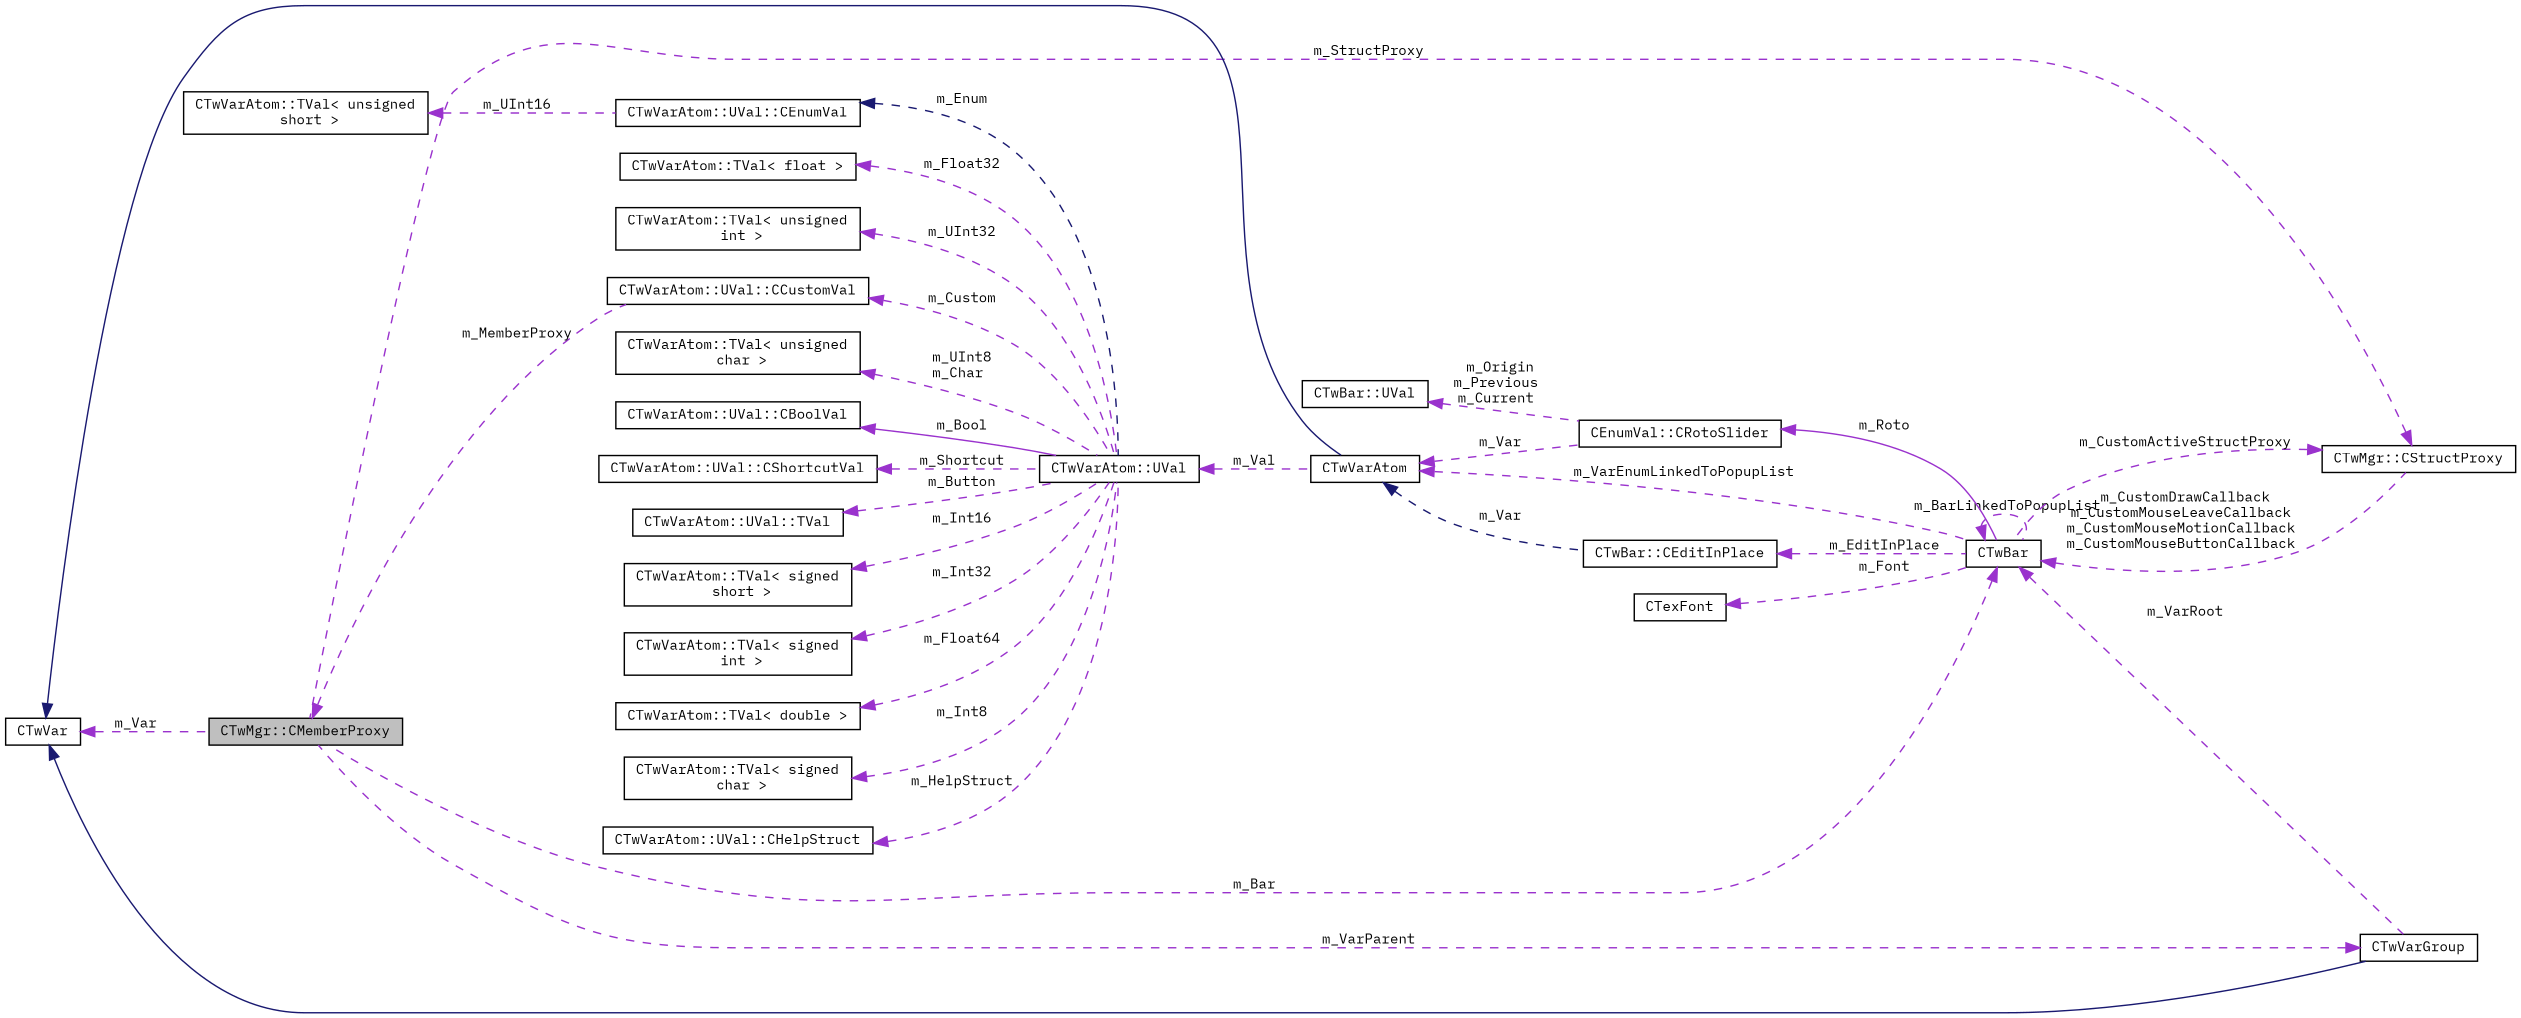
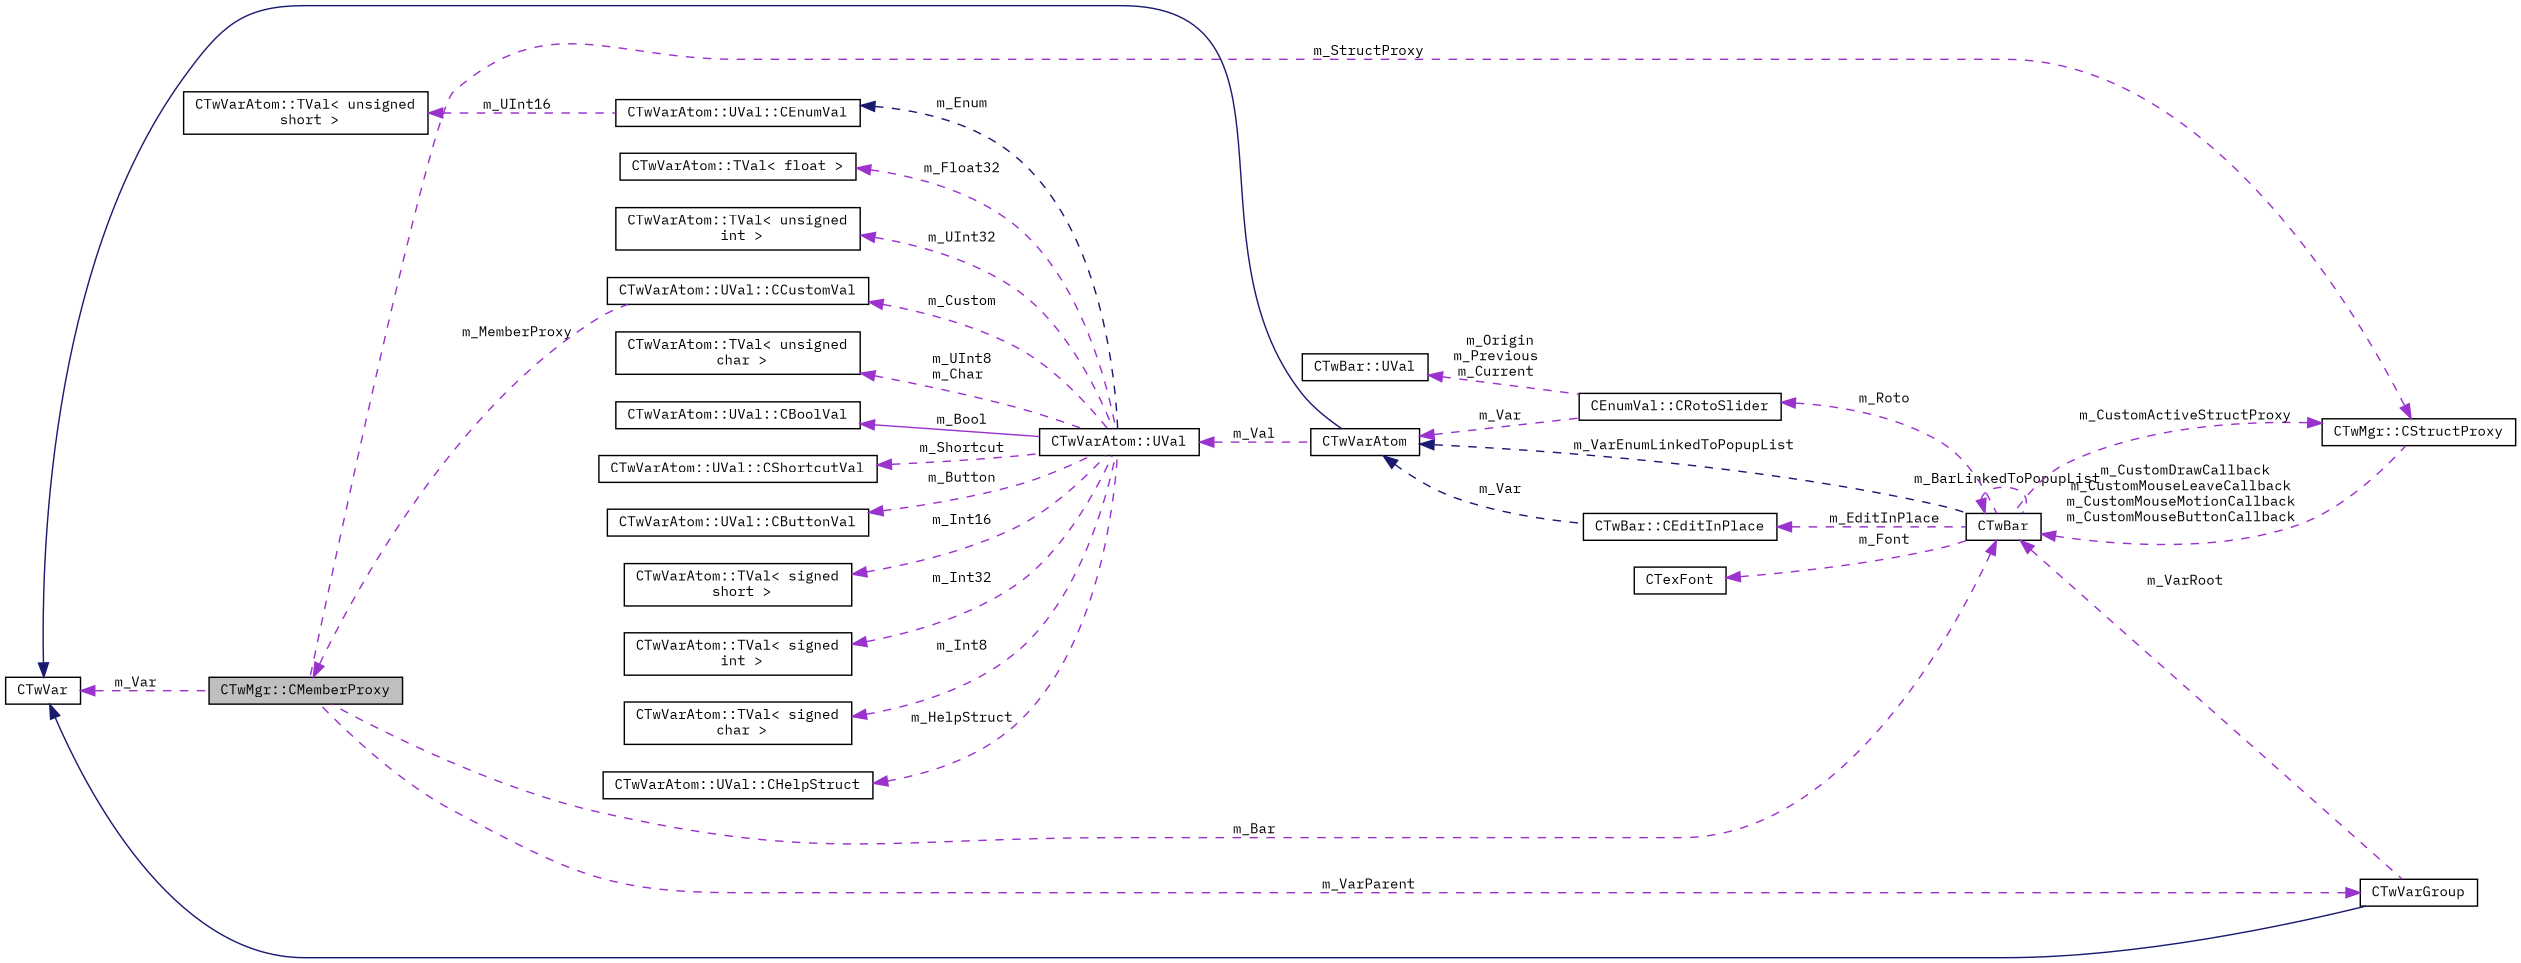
edge "CTwBar" -> "CEnumVal::CRotoSlider": style solid -> dashed
edge "CTwBar" -> "CTwVarAtom": color darkorchid3 -> midnightblue
node "CTwVarAtom::UVal::TVal": label "CTwVarAtom::UVal::TVal" -> "CTwVarAtom::UVal::CButtonVal"
node "CTwVarAtom::TVal< double >": removed
